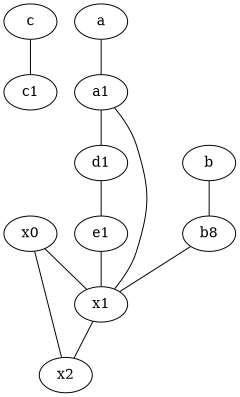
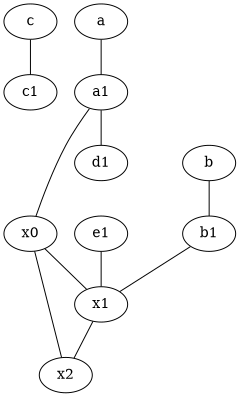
edge "d1" -- "e1": removed
edge "a1" -- "x1": now "a1" -- "x0"
node "b8": label "b8" -> "b1"
